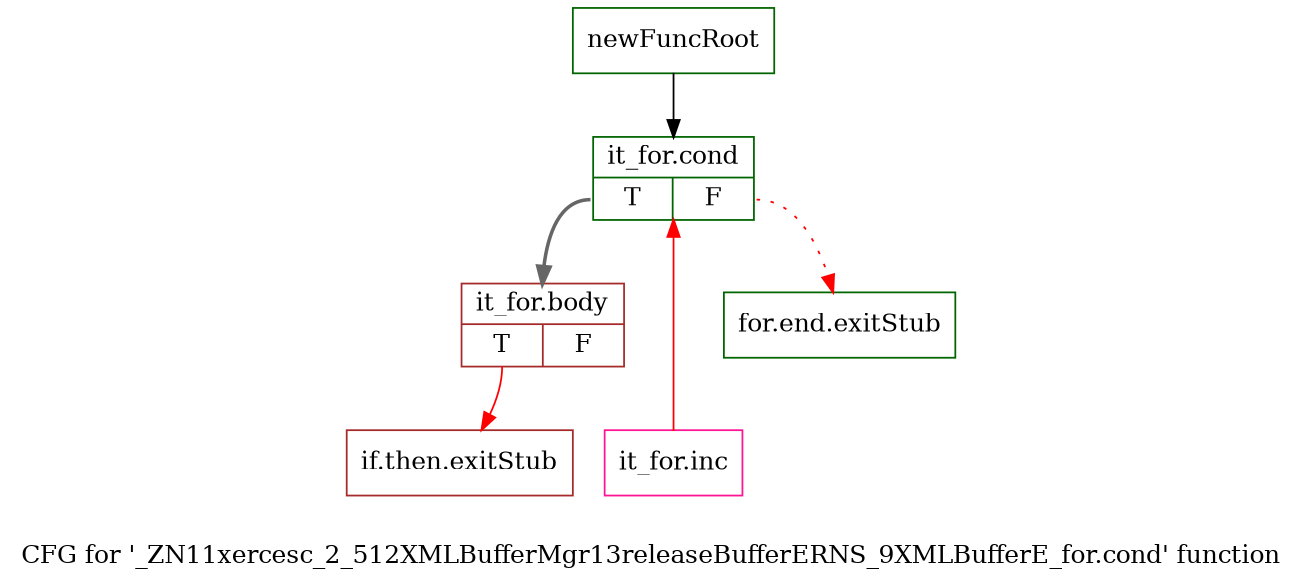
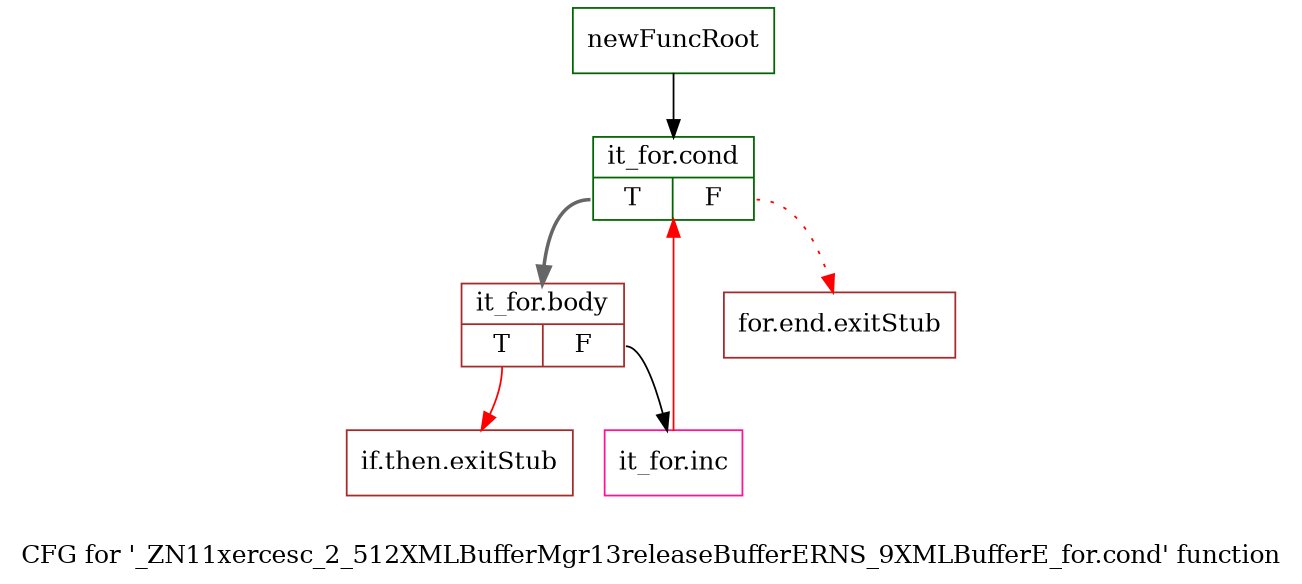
node "for.end.exitStub": color darkgreen -> brown
edge "it_for.body" -> "it_for.inc": added
